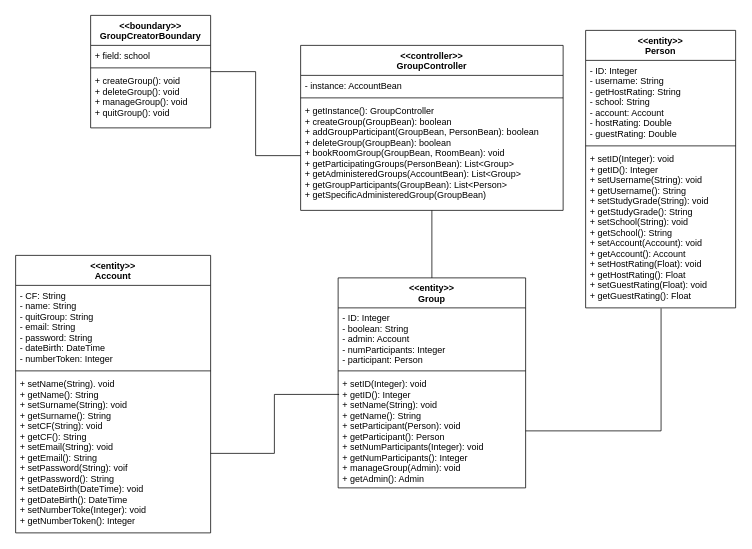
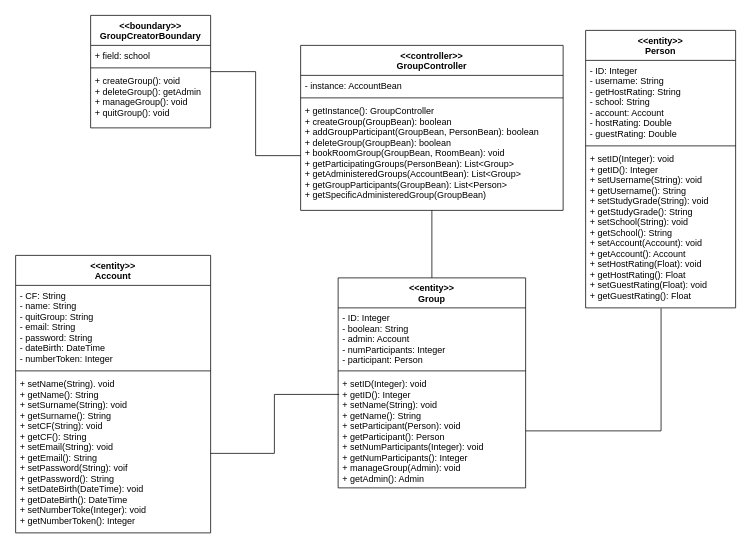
node "+ createGroup(): void + deleteGroup(): void + manageGroup(): void + quitGroup(): void": label "+ createGroup(): void + deleteGroup(): void + manageGroup(): void + quitGroup(): void" -> "+ createGroup(): void + deleteGroup(): getAdmin + manageGroup(): void + quitGroup(): void"
